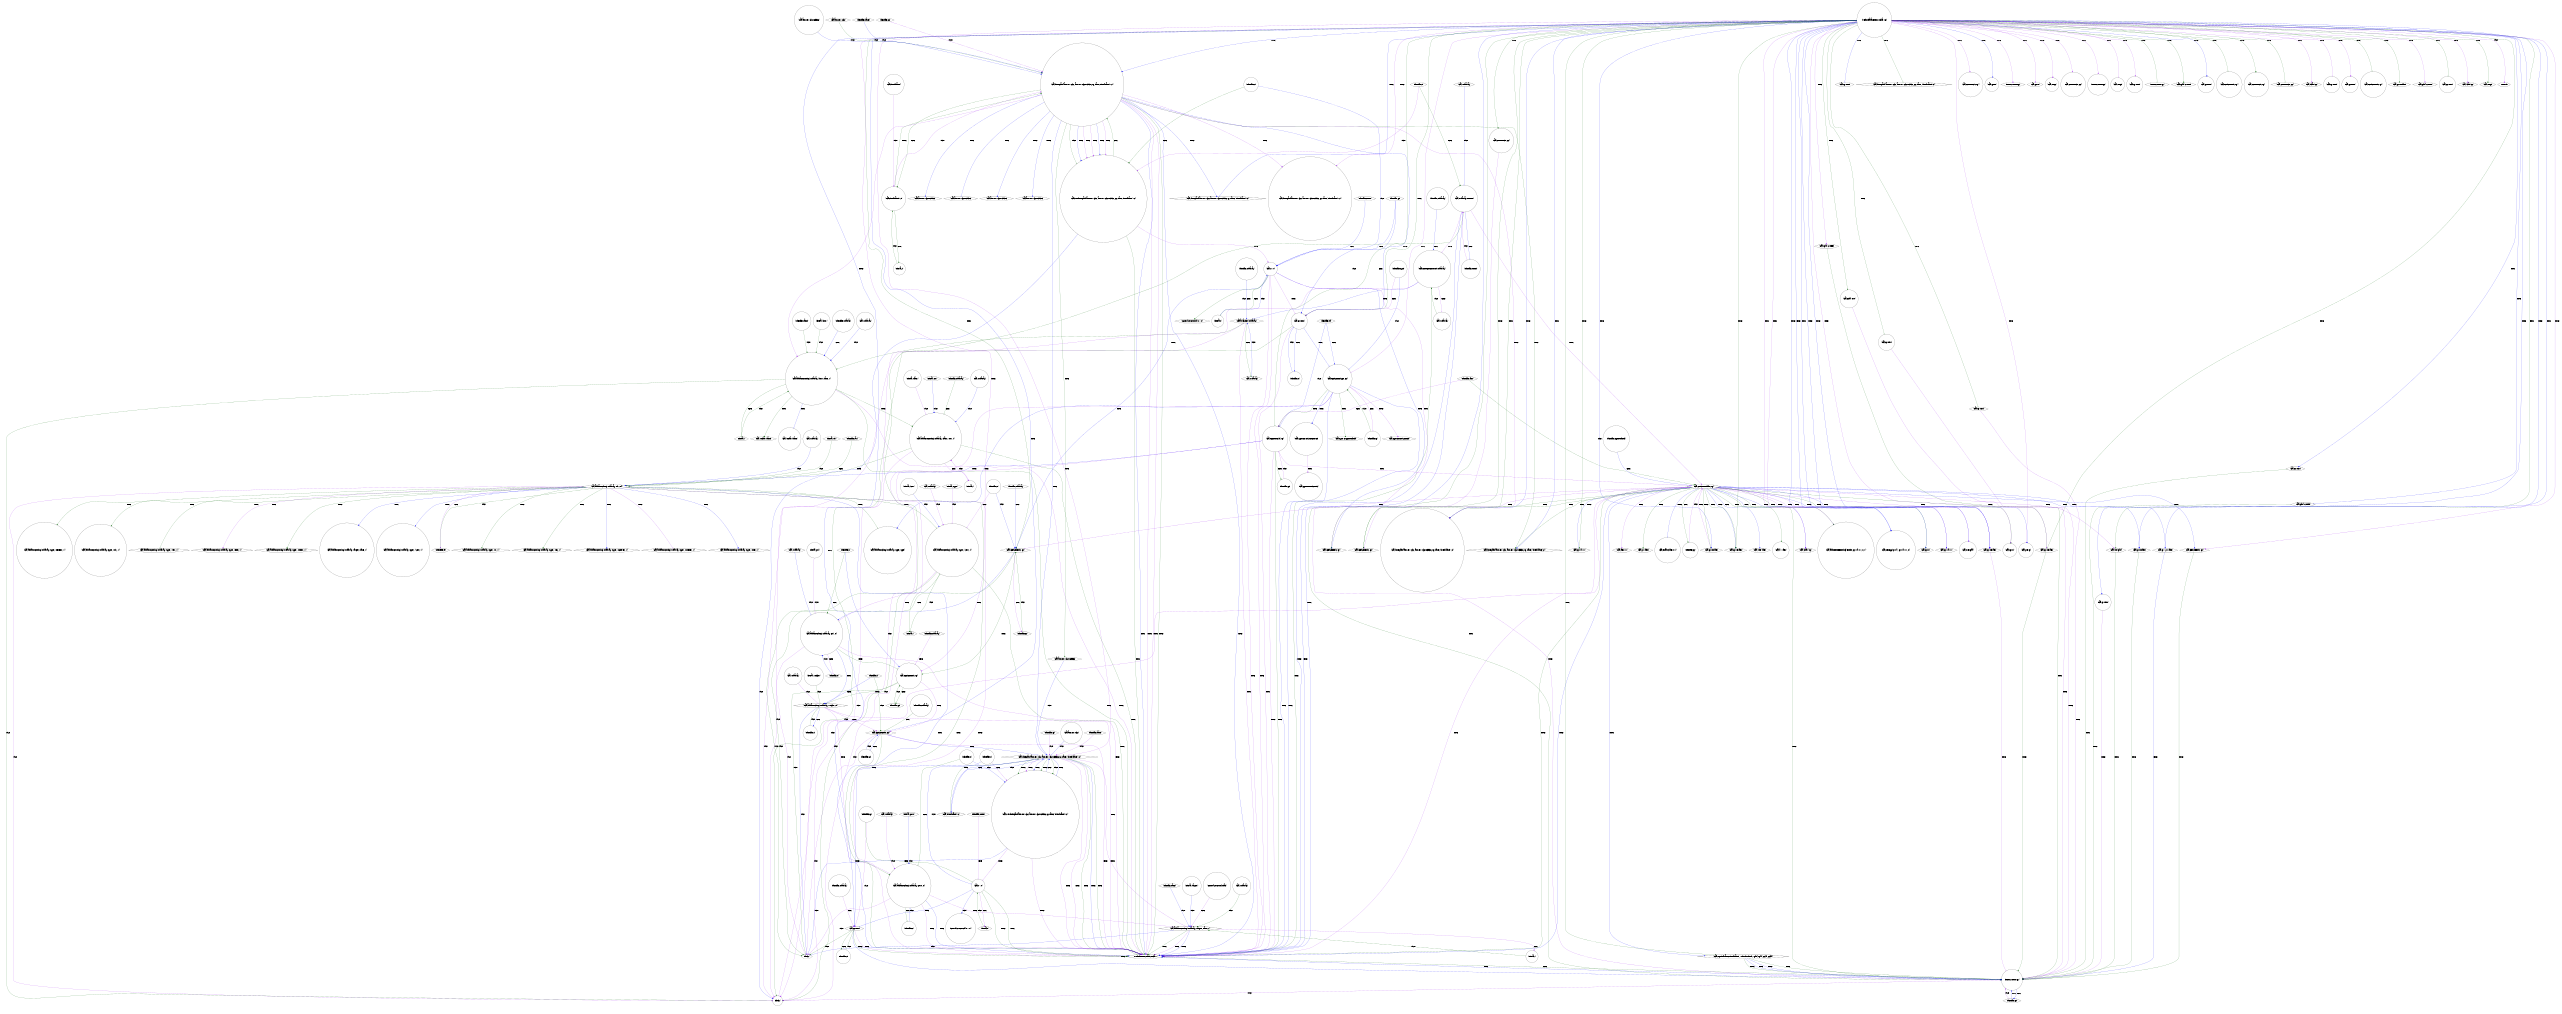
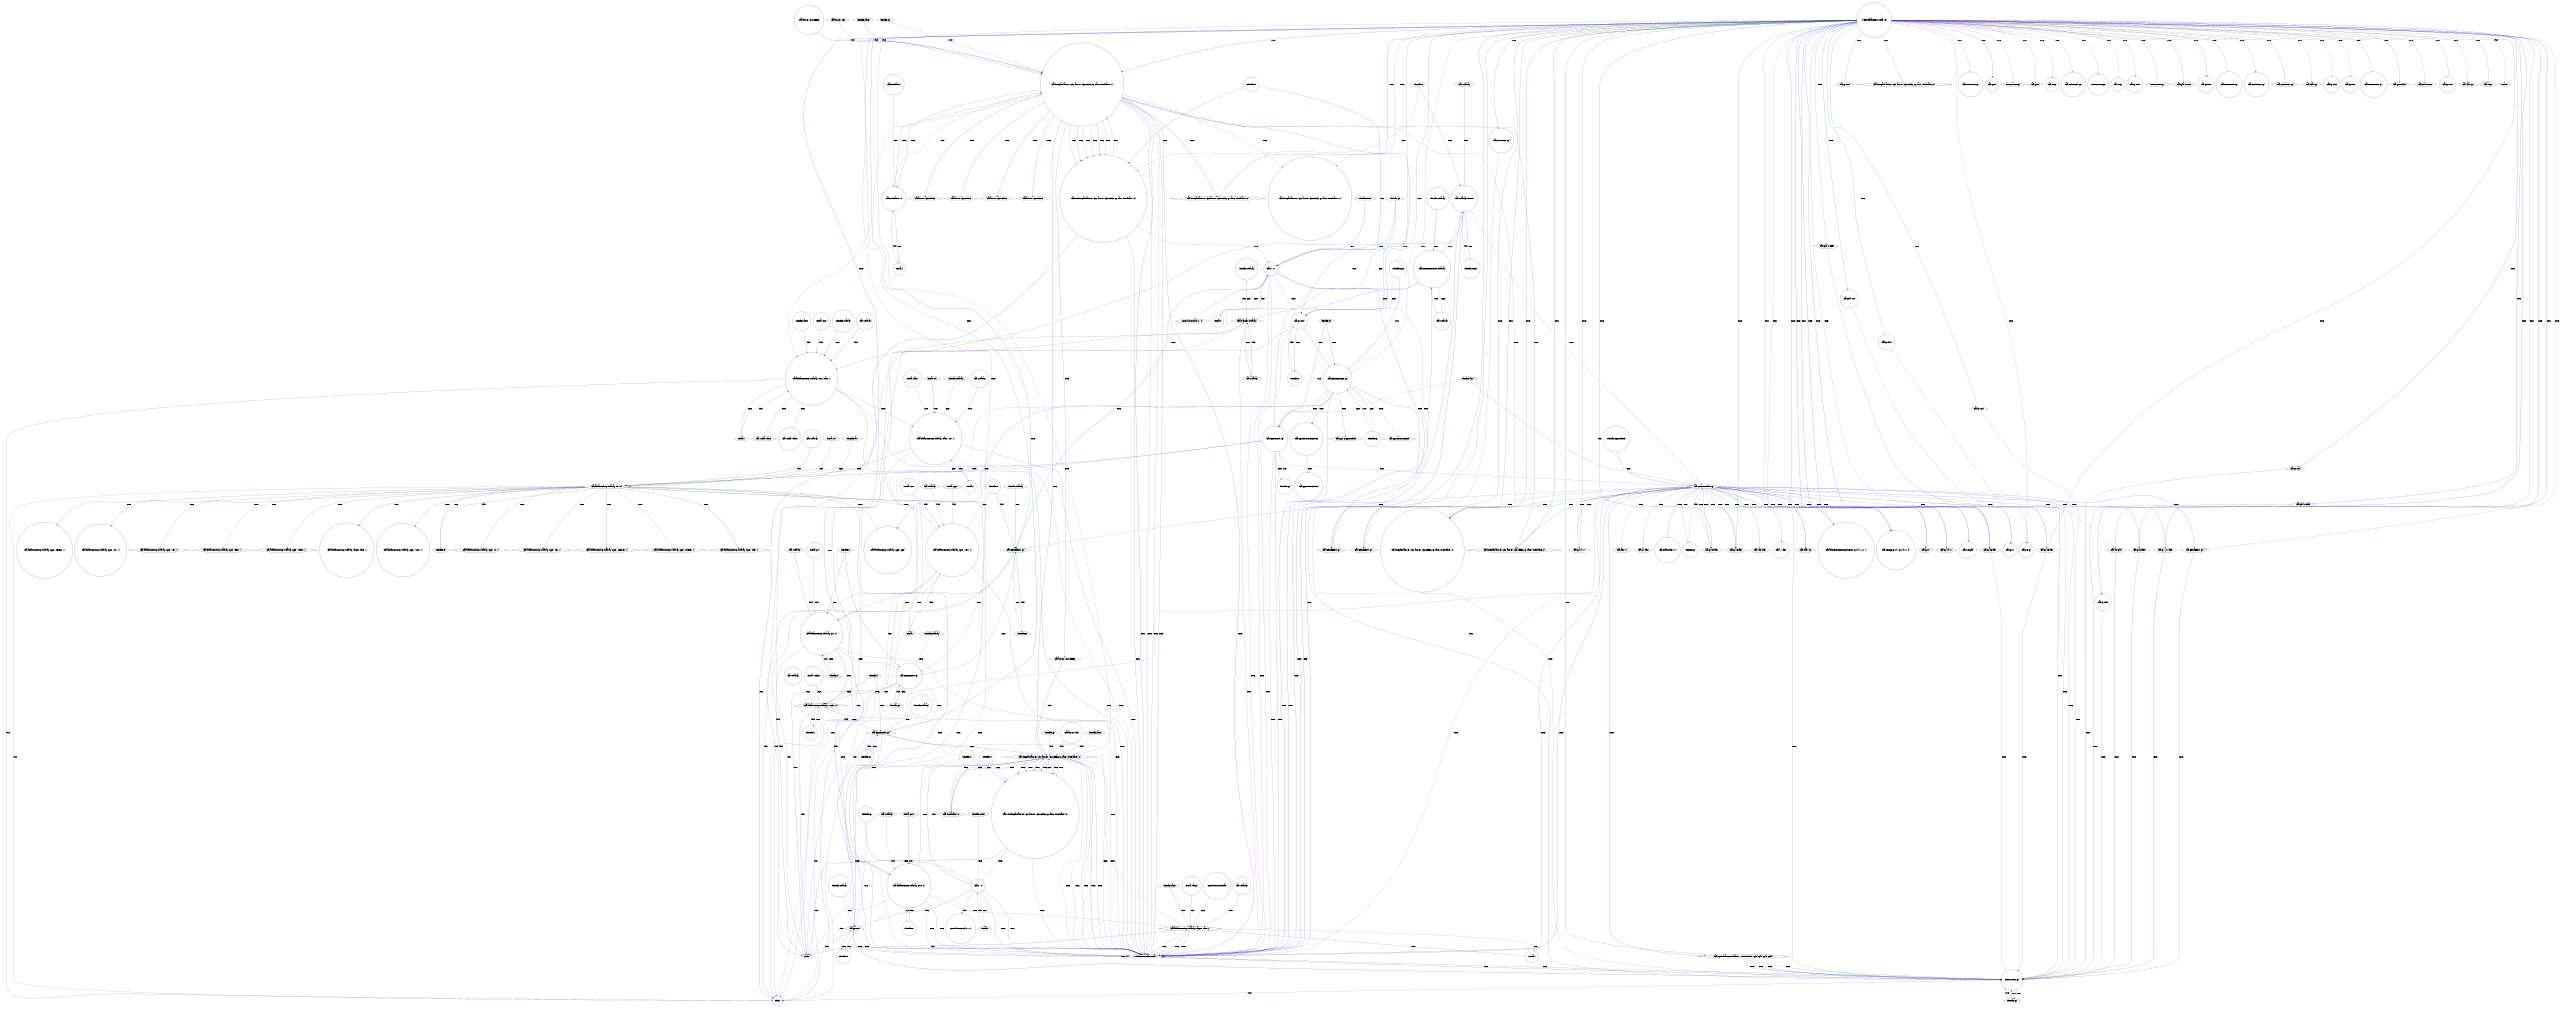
node "(Call,add_next_xFF_stringl(entries, cp + ll + 1, n, 1))": label "(Call,add_next_xFF_stringl(entries, cp + ll + 1, n, 1))" -> "(Call,add_next_index_stringl(entries, cp + ll + 1, n, 1))"
